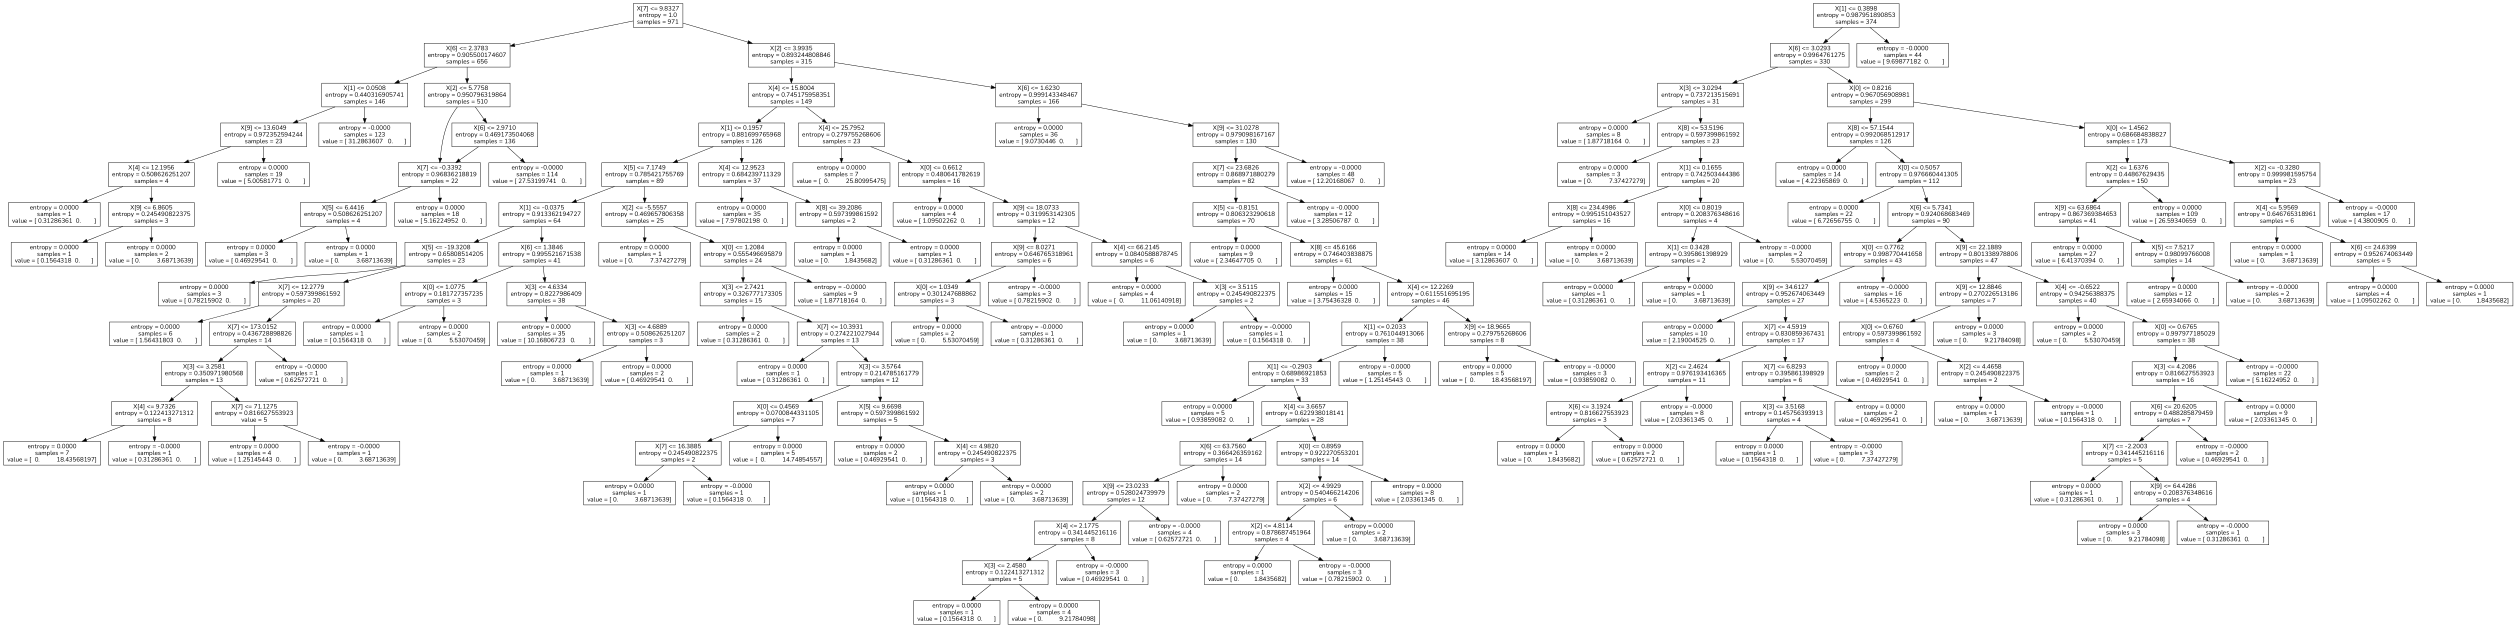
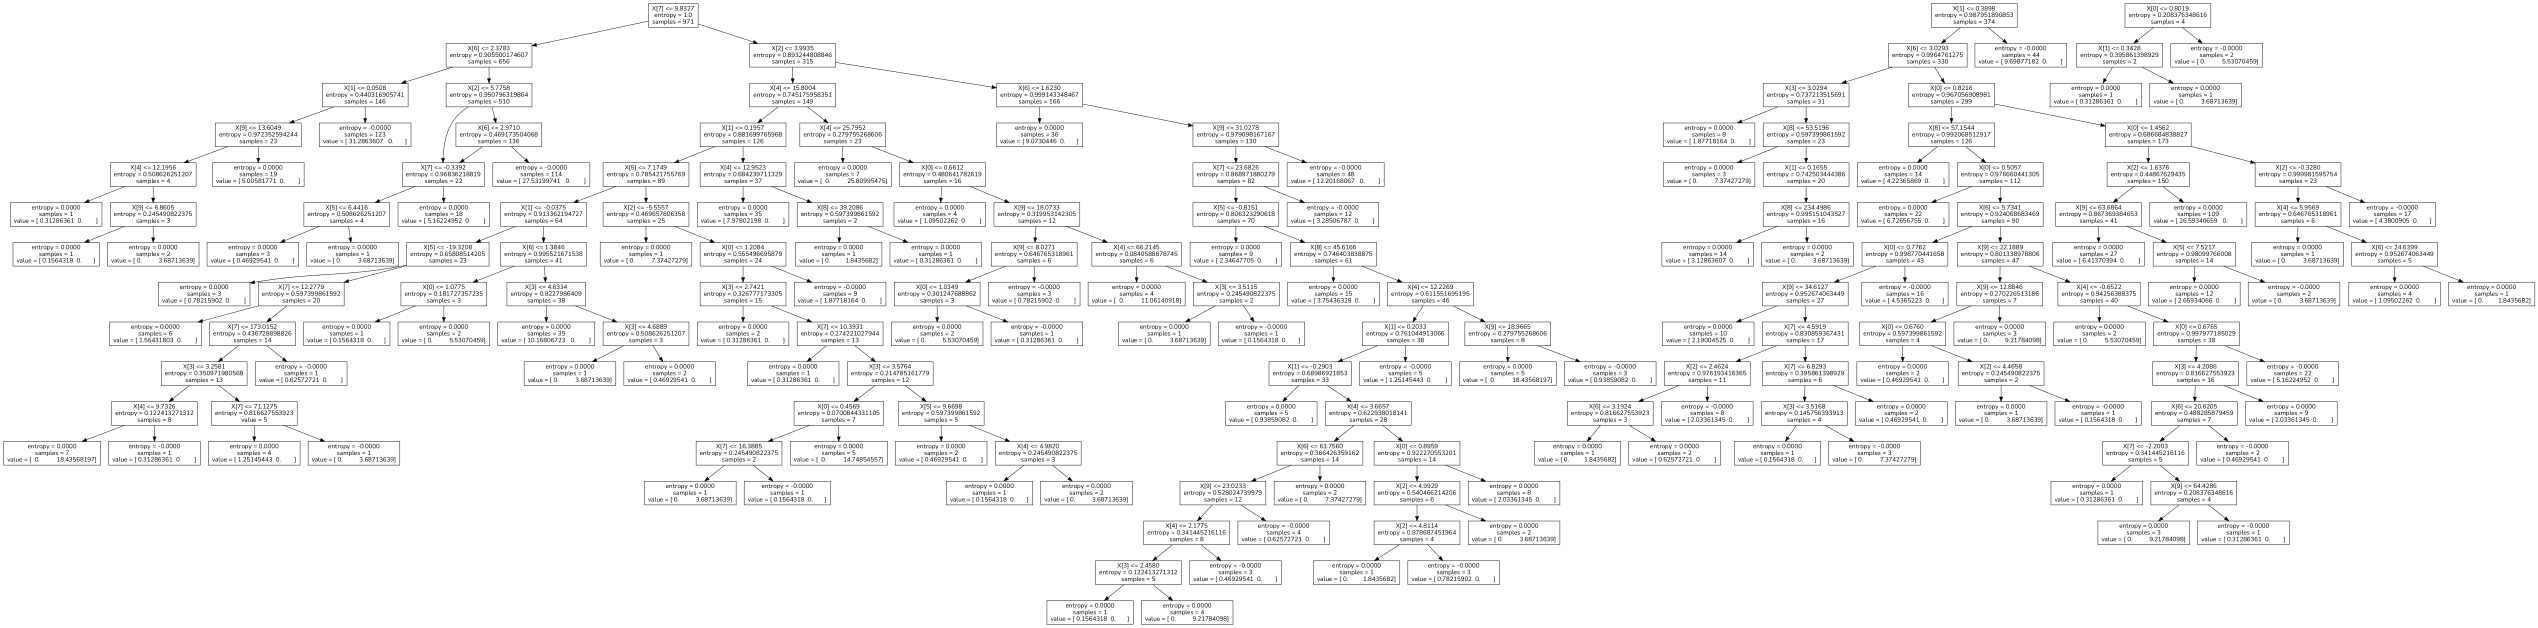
edge "X[1] <= 0.1655 entropy = 0.742503444386 samples = 20" -> "X[0] <= 0.8019 entropy = 0.208376348616 samples = 4": removed
